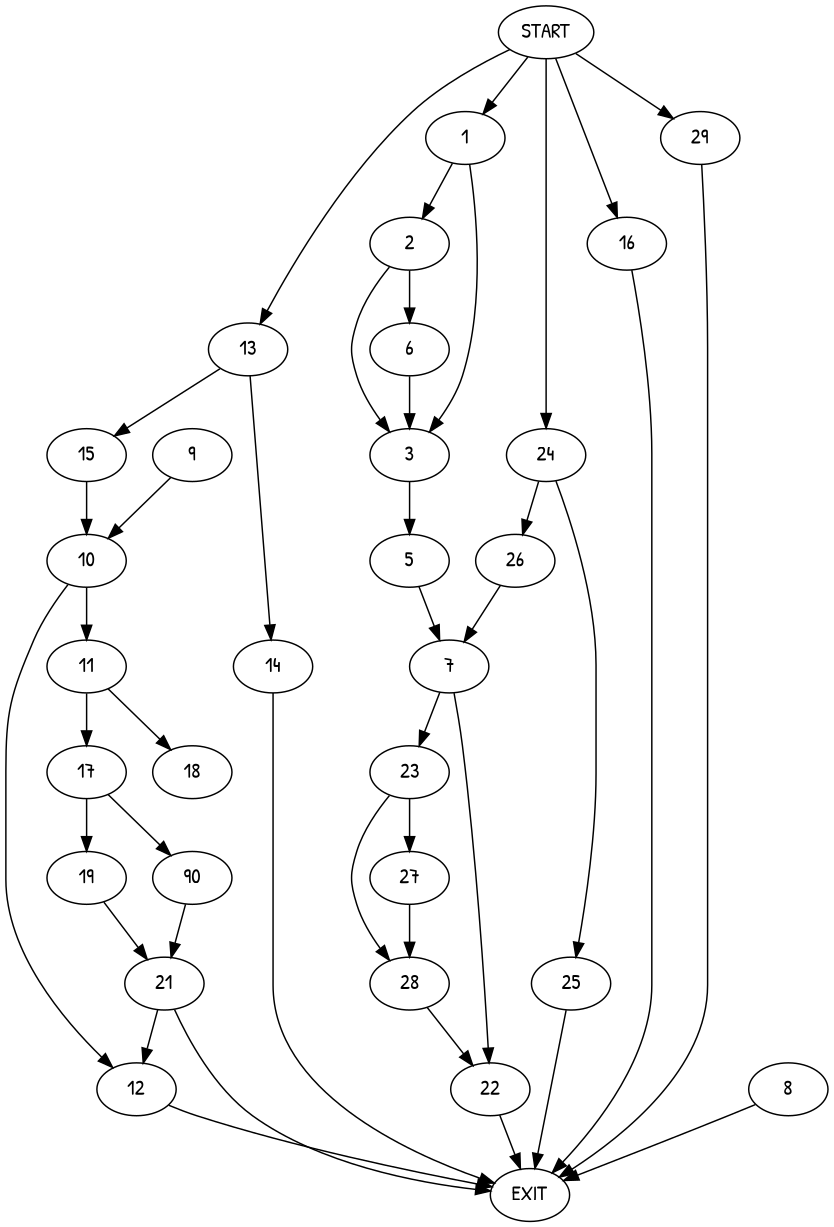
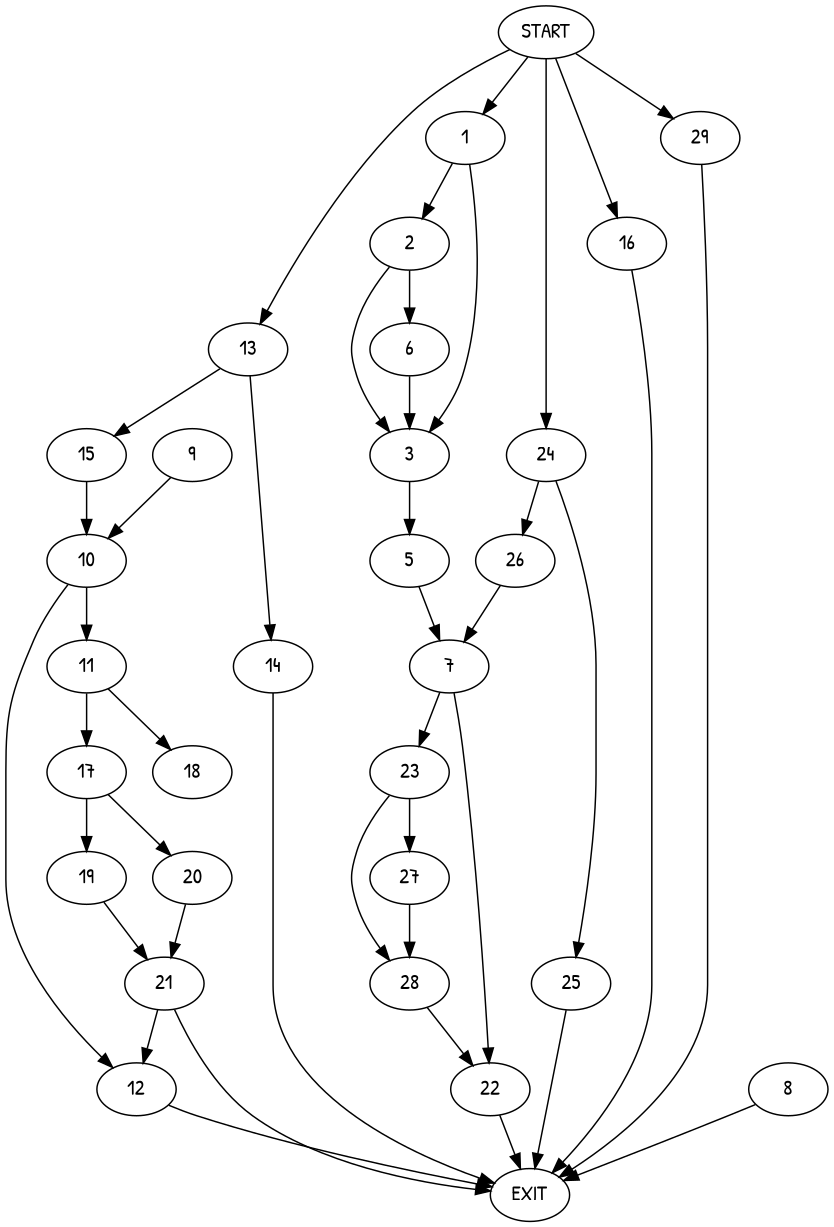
node "90": label "90" -> "20"
